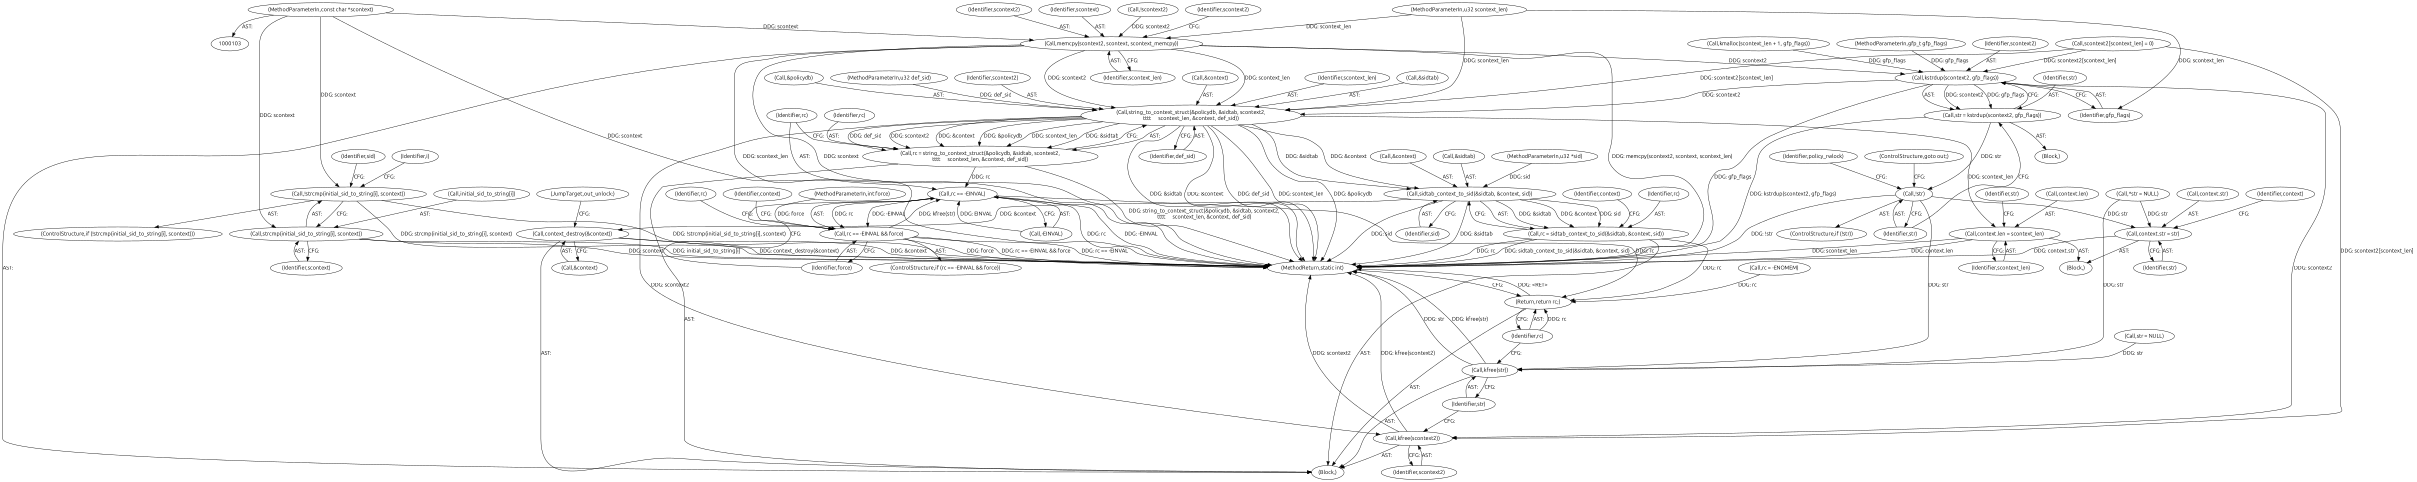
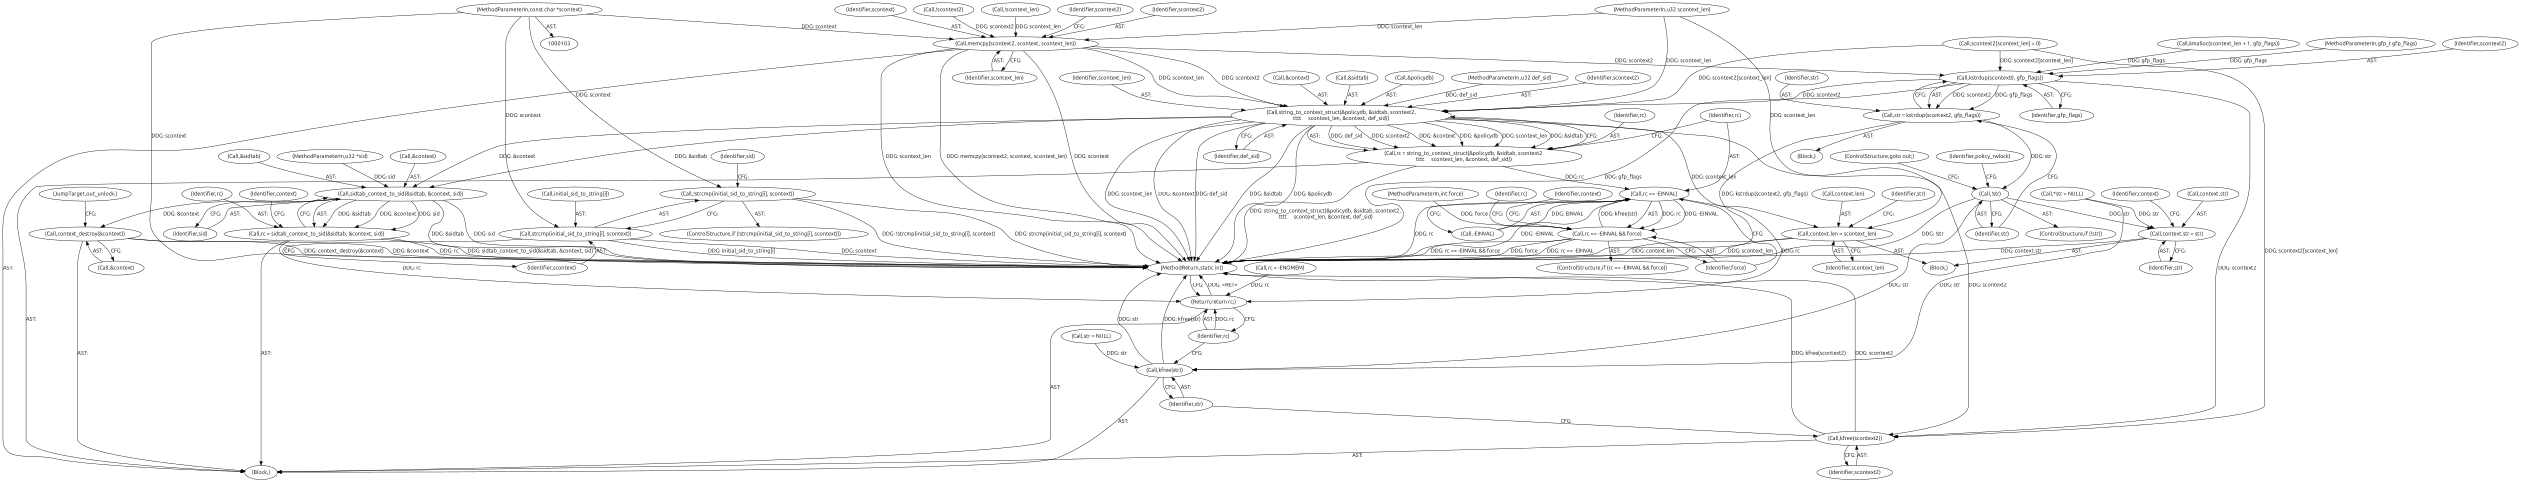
node "(Call,!scontext_len)": added
edge "(MethodParameterIn,u32 scontext_len)" -> "(Identifier,gfp_flags)": now "(MethodParameterIn,u32 scontext_len)" -> "(Call,context.len = scontext_len)"
node "(Call,memcpy(scontext2, scontext, scontext_memcpy))": label "(Call,memcpy(scontext2, scontext, scontext_memcpy))" -> "(Call,memcpy(scontext2, scontext, scontext_len))"
node "(Call,kstrdup(scontext2, gfp_flags))": label "(Call,kstrdup(scontext2, gfp_flags))" -> "(Call,kstrdup(scontext0, gfp_flags))"
node "(Identifier,i)": removed
